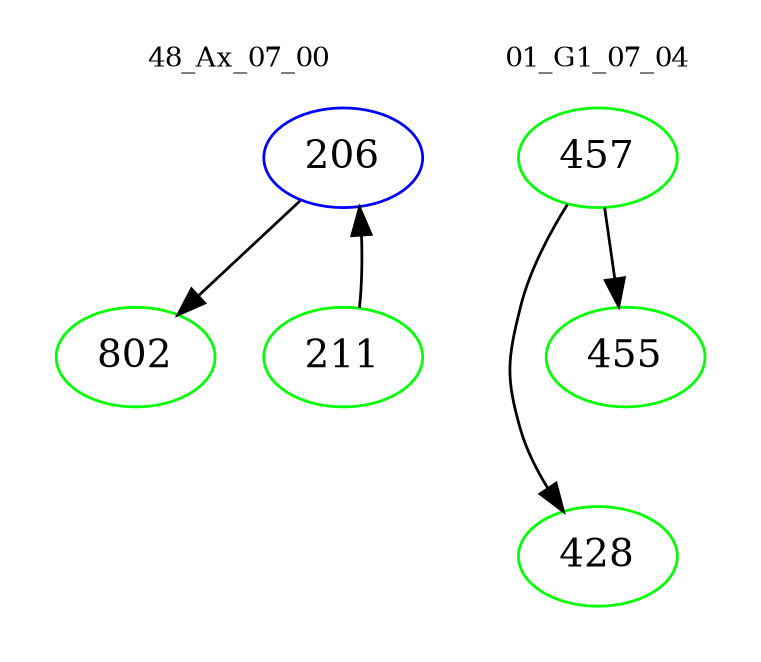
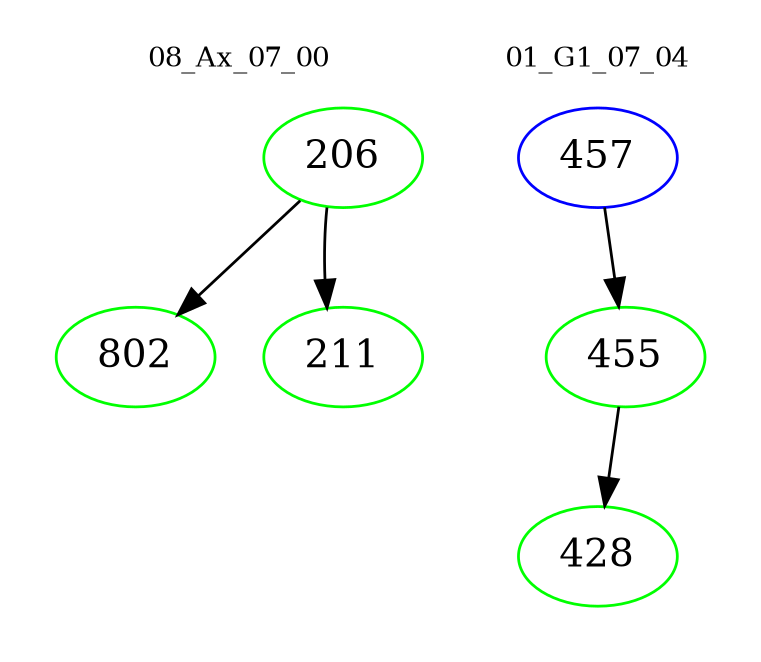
cluster "48_Ax_07_00": label "48_Ax_07_00" -> "08_Ax_07_00"
node "206": color blue -> green
node "457": color green -> blue
edge "211" -> "206": reversed
edge "457" -> "428": now "455" -> "428"
